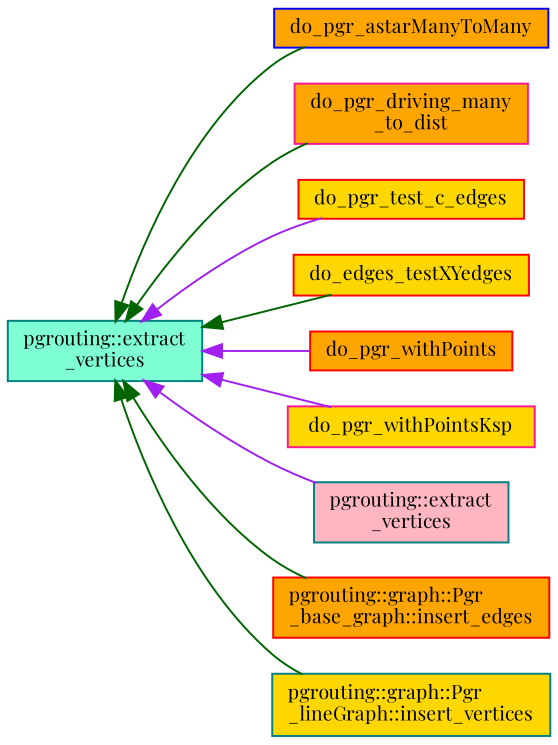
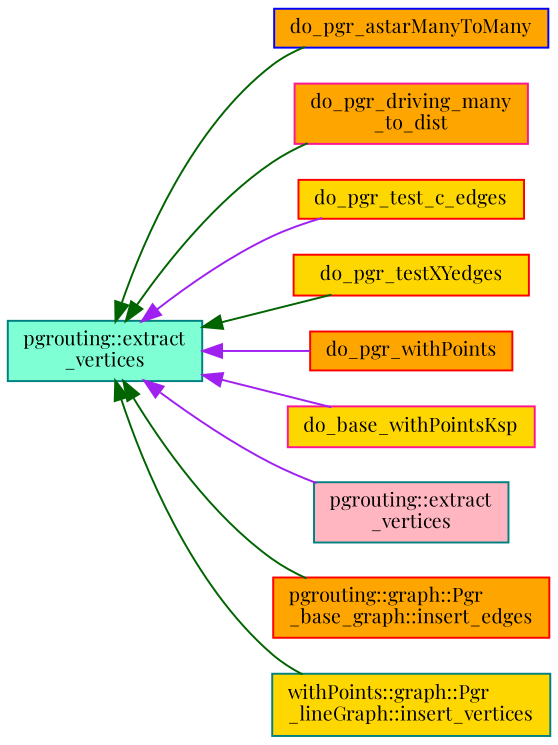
node "do_edges_testXYedges": label "do_edges_testXYedges" -> "do_pgr_testXYedges"
node "do_pgr_withPointsKsp": label "do_pgr_withPointsKsp" -> "do_base_withPointsKsp"
node "pgrouting::graph::Pgr _lineGraph::insert_vertices": label "pgrouting::graph::Pgr _lineGraph::insert_vertices" -> "withPoints::graph::Pgr _lineGraph::insert_vertices"
